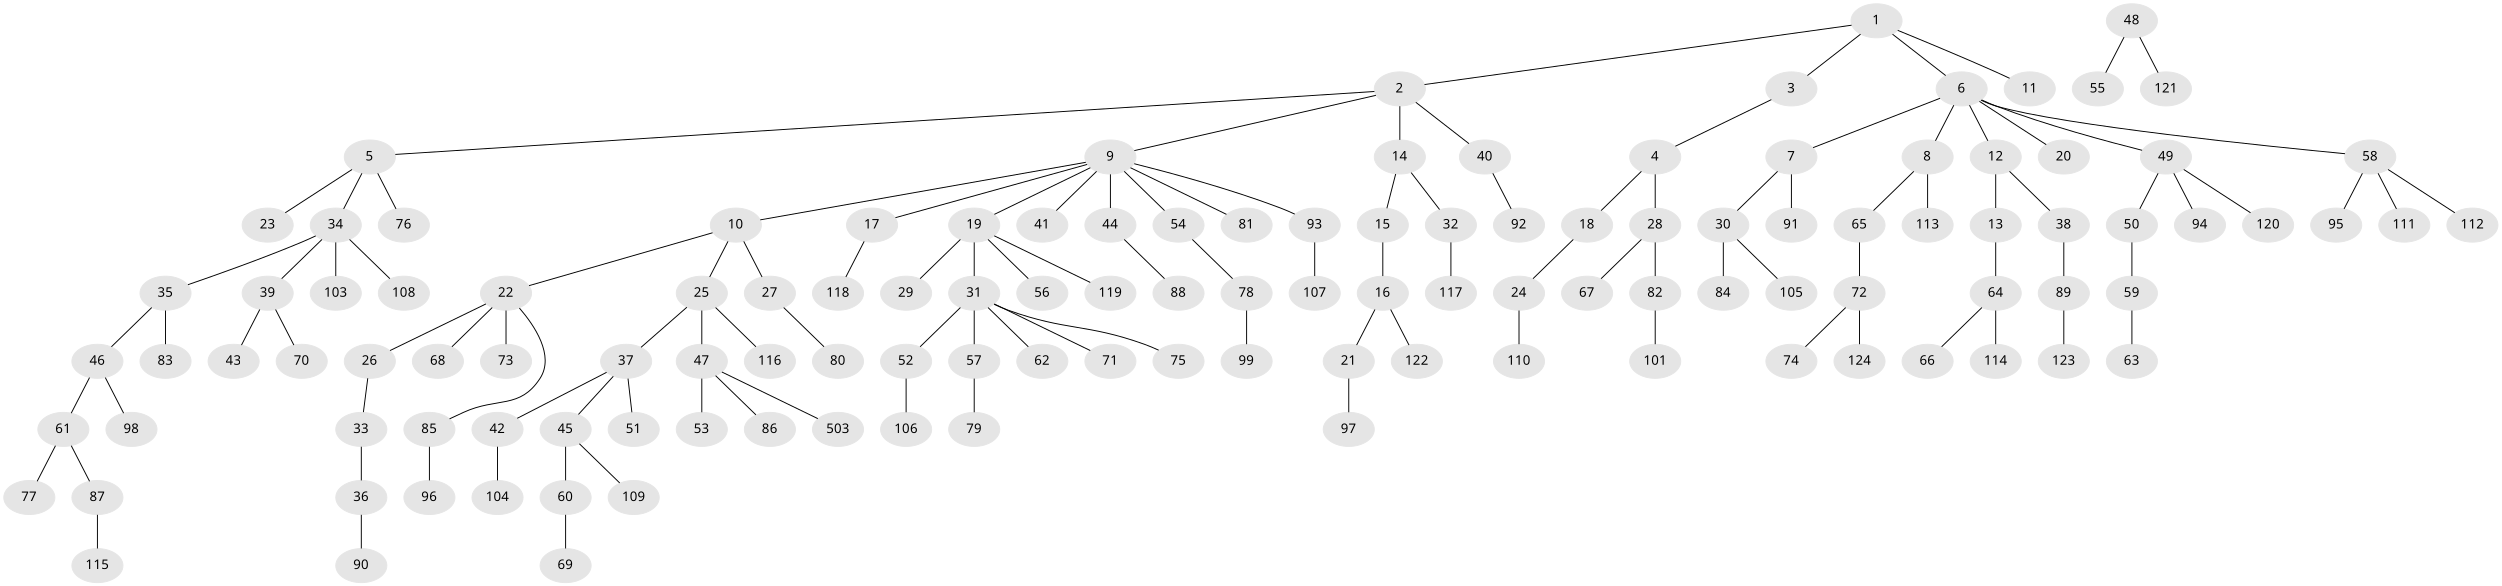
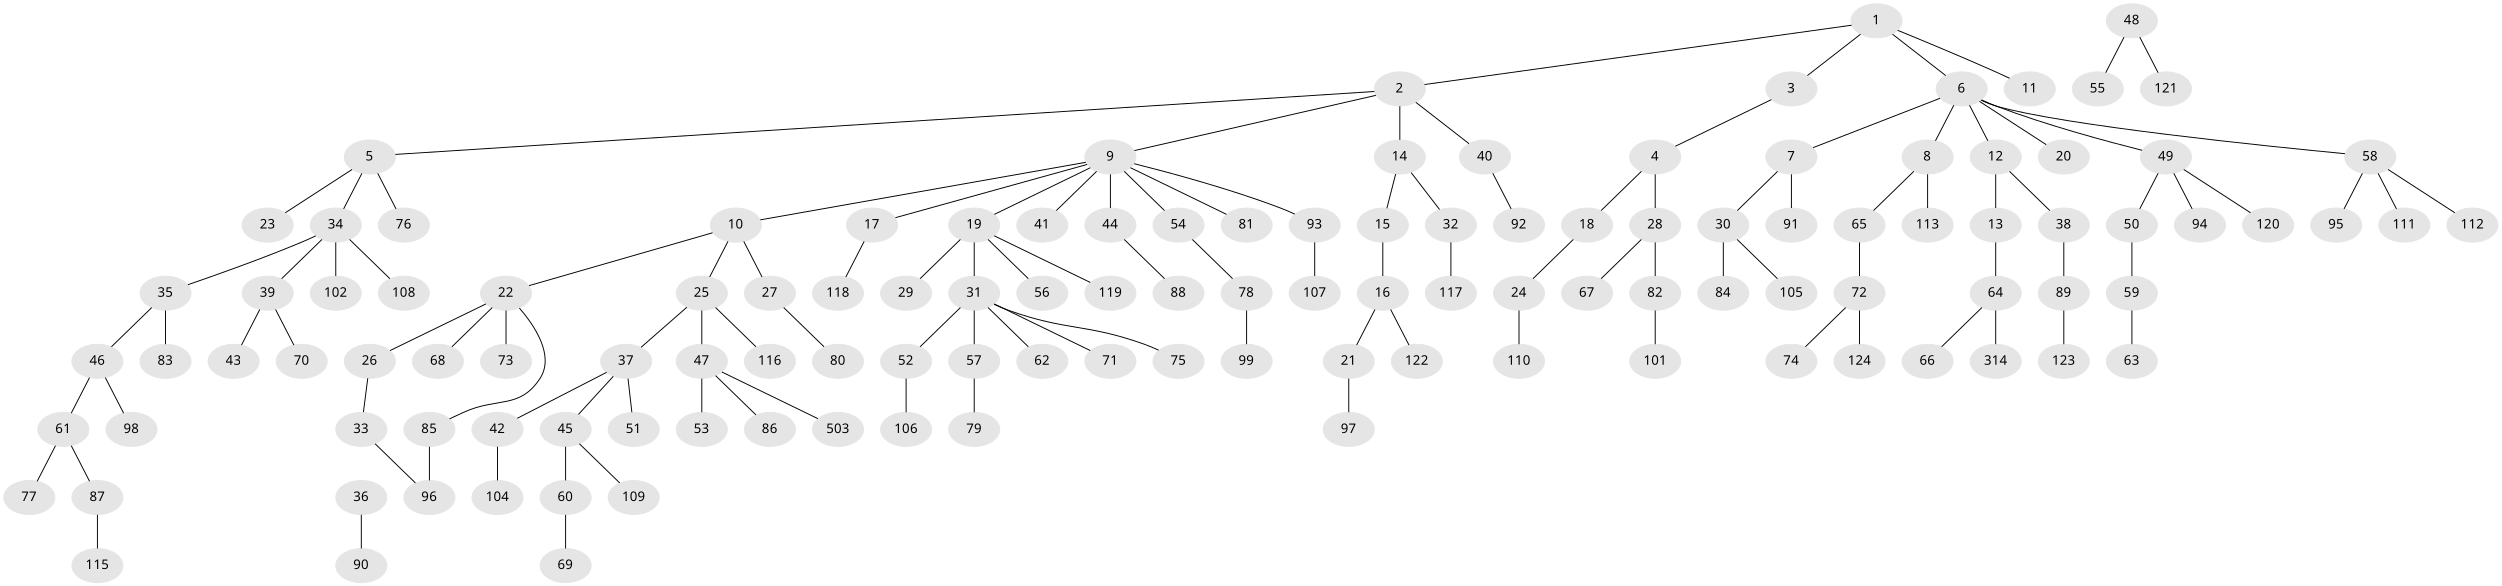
node "103": label "103" -> "102"
node "114": label "114" -> "314"
edge "33" -- "36": now "33" -- "96"
